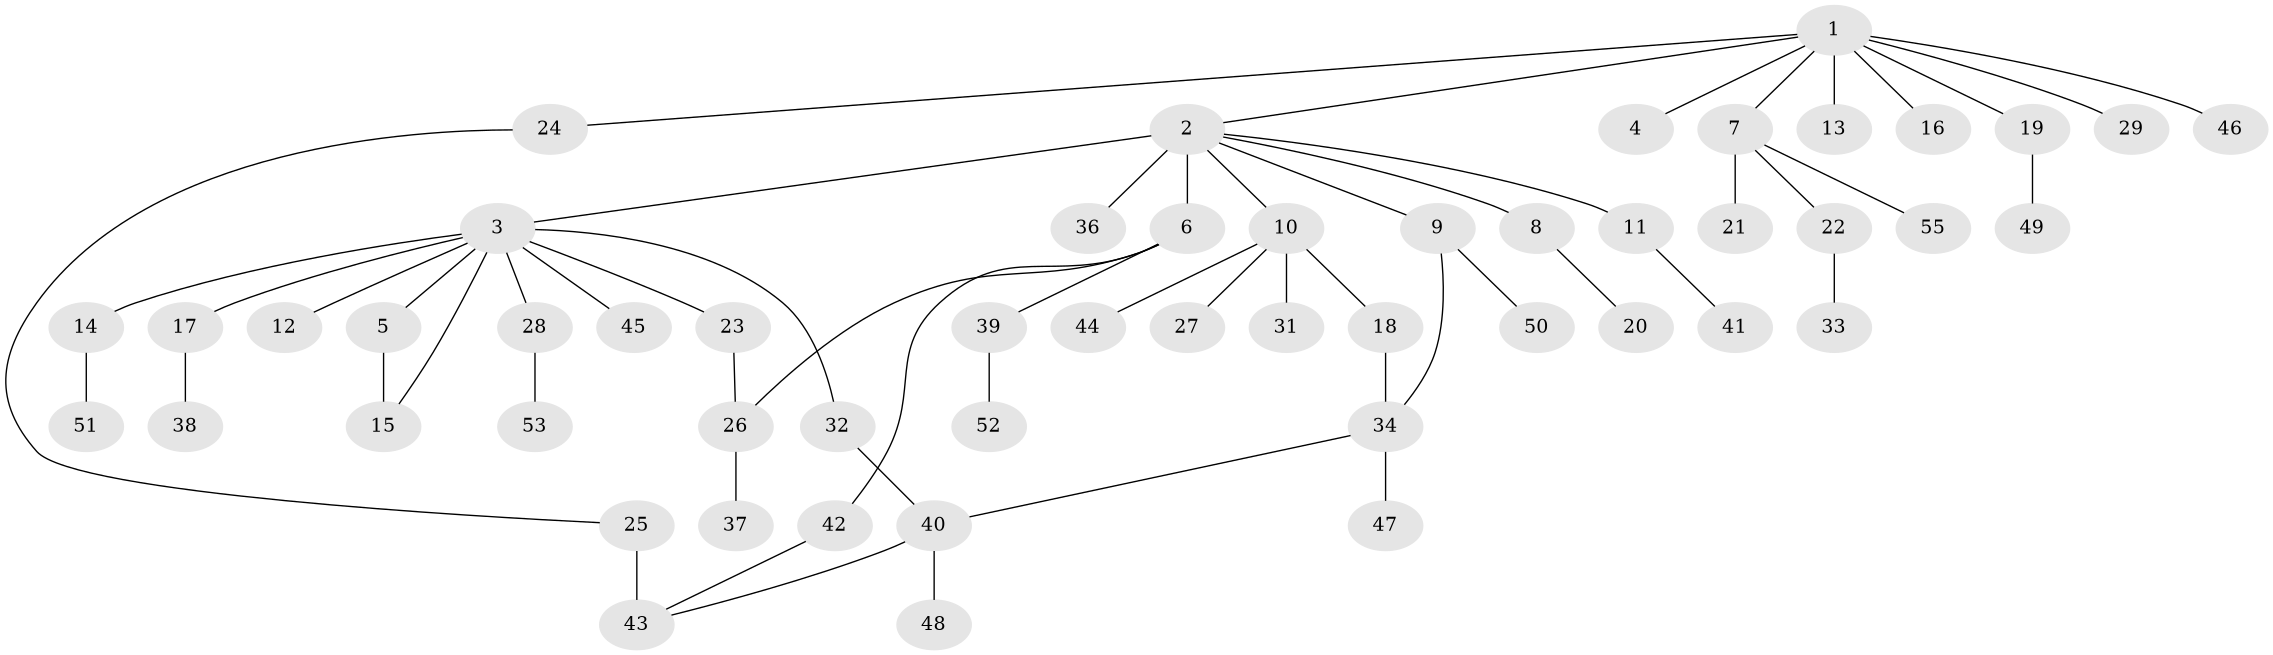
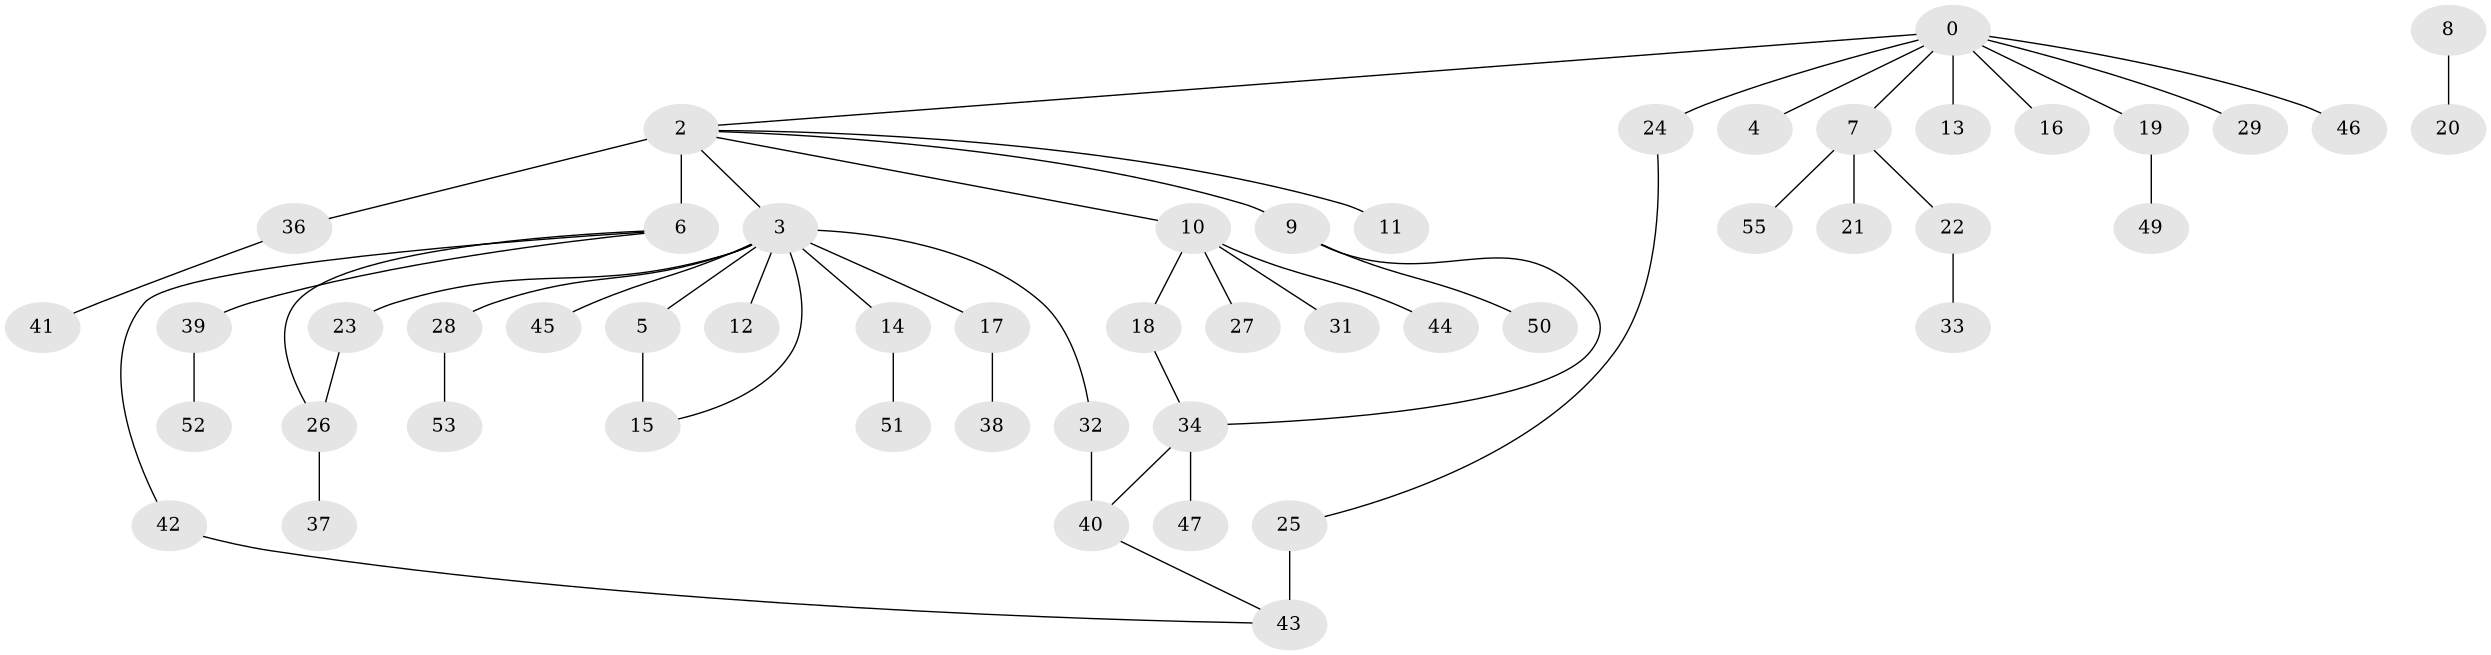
node "1": label "1" -> "0"
edge "2" -- "8": removed
edge "11" -- "41": now "36" -- "41"
node "48": removed
